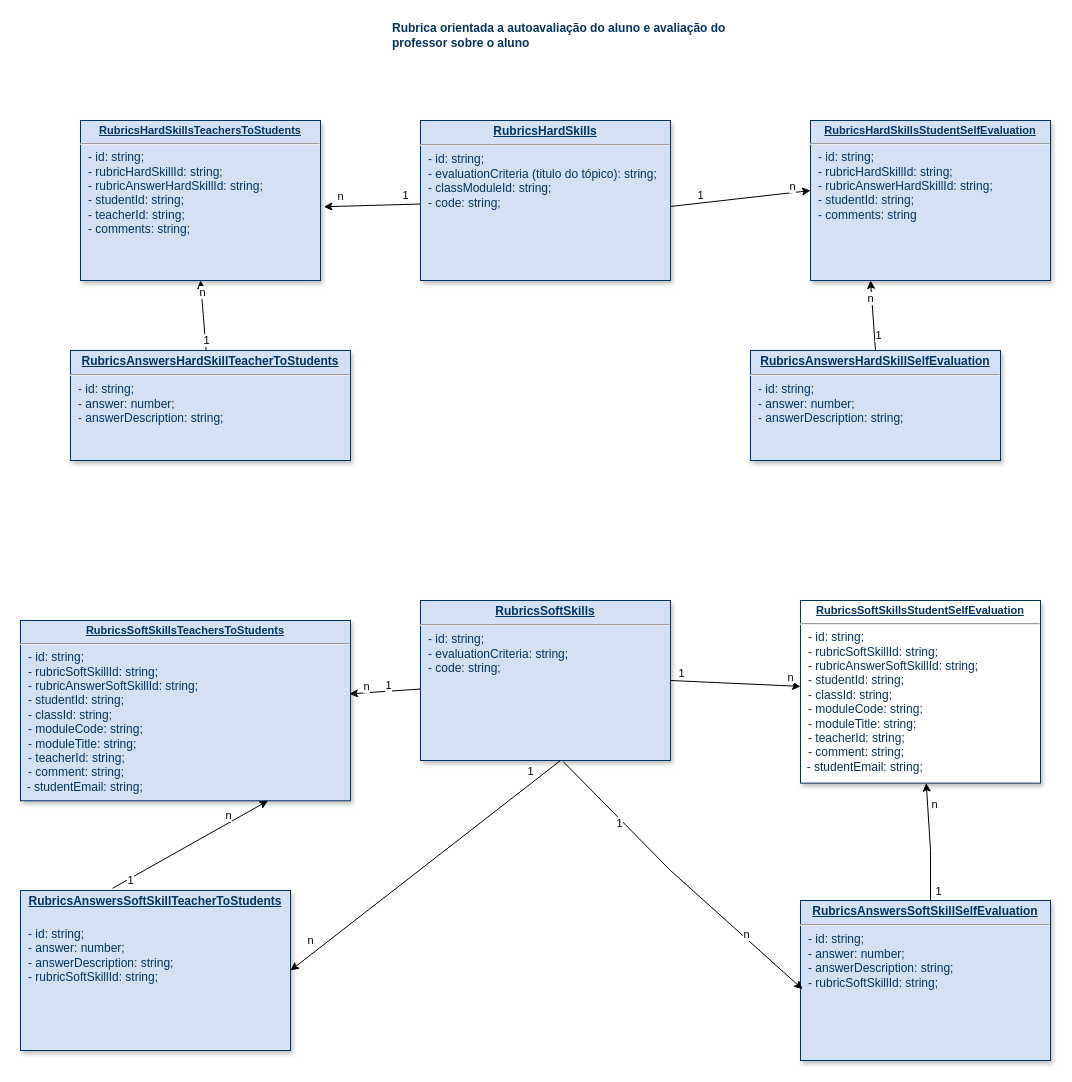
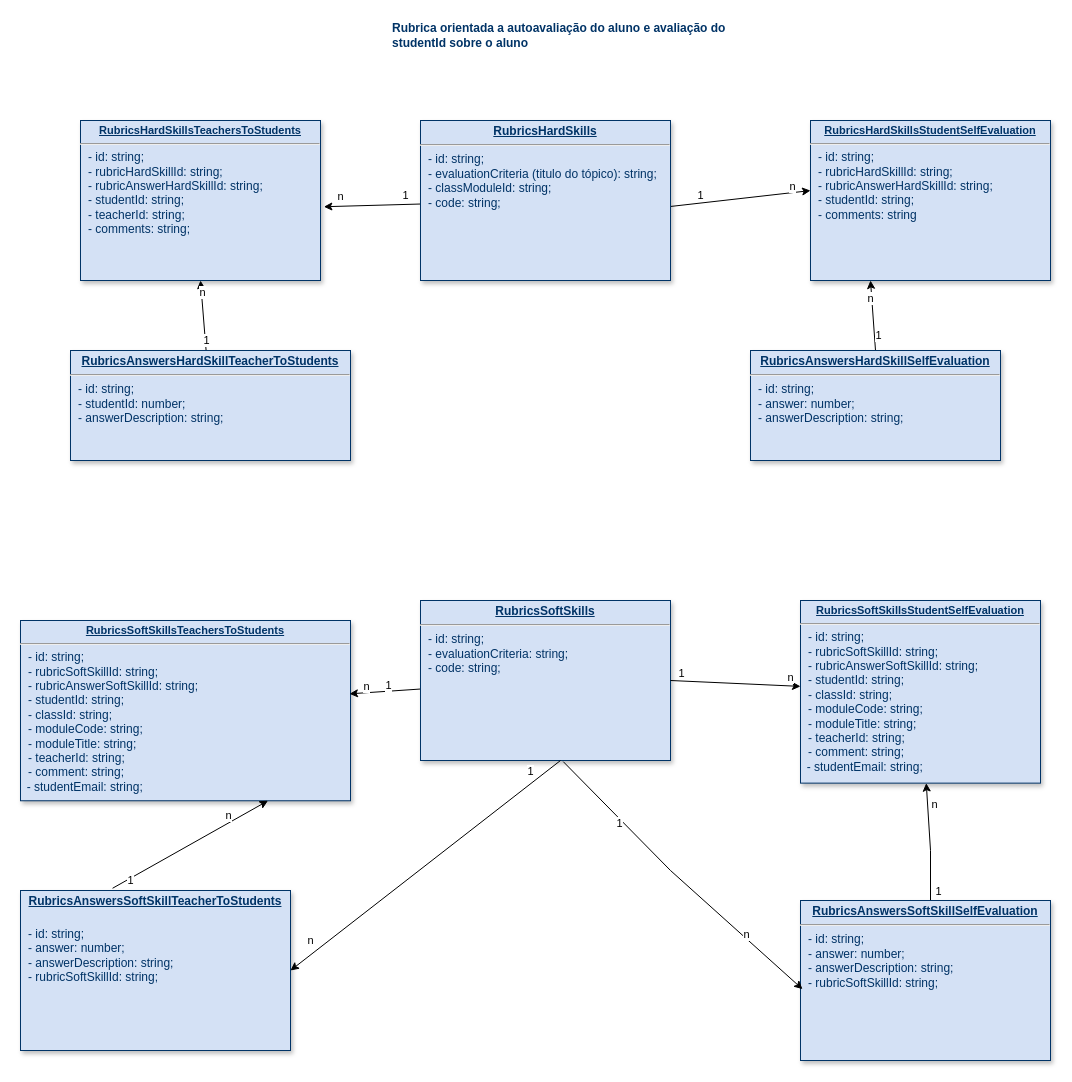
node "Rubrica orientada a autoavaliação do aluno e avaliação do professor sobre o aluno": label "Rubrica orientada a autoavaliação do aluno e avaliação do professor sobre o aluno" -> "Rubrica orientada a autoavaliação do aluno e avaliação do studentId sobre o aluno"
node "RubricsAnswersHardSkillTeacherToStudents - id: string; - answer: number; - answerDescription: string;": label "RubricsAnswersHardSkillTeacherToStudents - id: string; - answer: number; - answerDescription: string;" -> "RubricsAnswersHardSkillTeacherToStudents - id: string; - studentId: number; - answerDescription: string;"
node "RubricsSoftSkillsStudentSelfEvaluation - id: string; - rubricSoftSkillId: string; - rubricAnswerSoftSkillId: string; - studentId: string; - classId: string; - moduleCode: string; - moduleTitle: string; - teacherId: string; - comment: string; - studentEmail: string;": fillcolor #ffffff -> #d4e1f5
